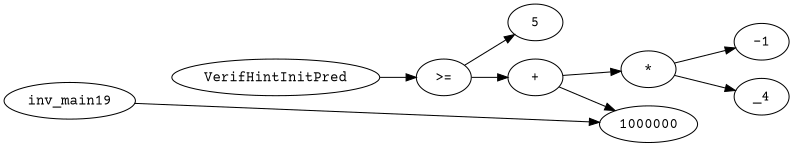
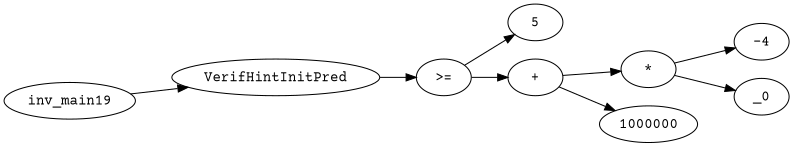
node "-1": label "-1" -> "-4"
node "_4": label "_4" -> "_0"
edge "inv_main19" -> "1000000": now "inv_main19" -> "VerifHintInitPred"
